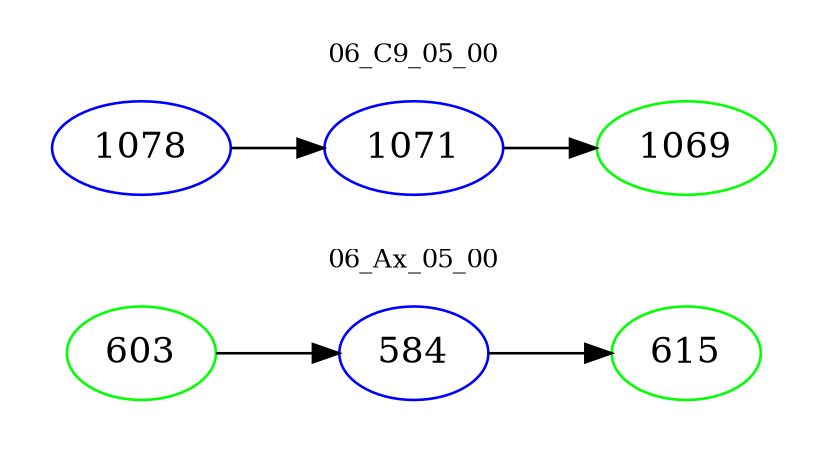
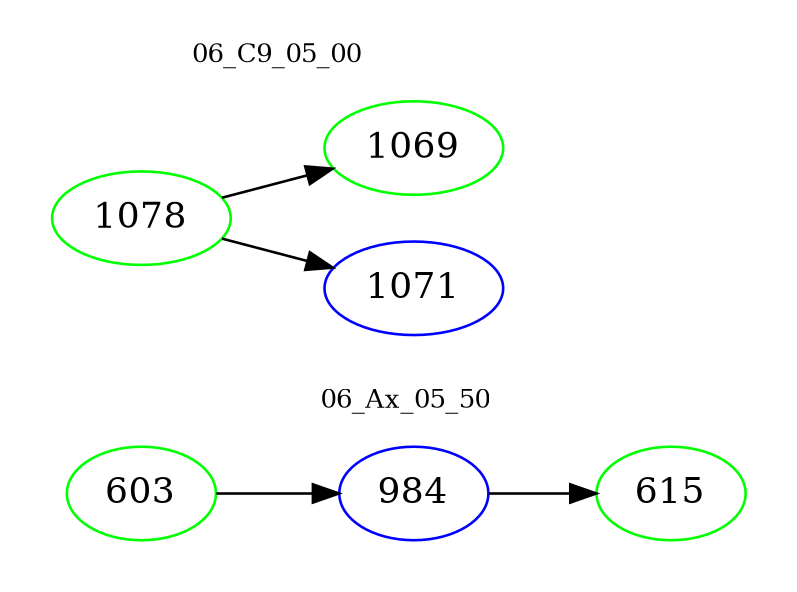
node "1078": color blue -> green
edge "1071" -> "1069": now "1078" -> "1069"
cluster "06_Ax_05_00": label "06_Ax_05_00" -> "06_Ax_05_50"
node "584": label "584" -> "984"
